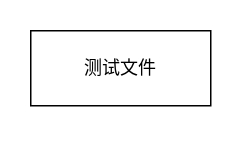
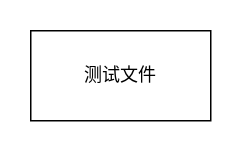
node "测试文件": size 180x75 -> 180x90
